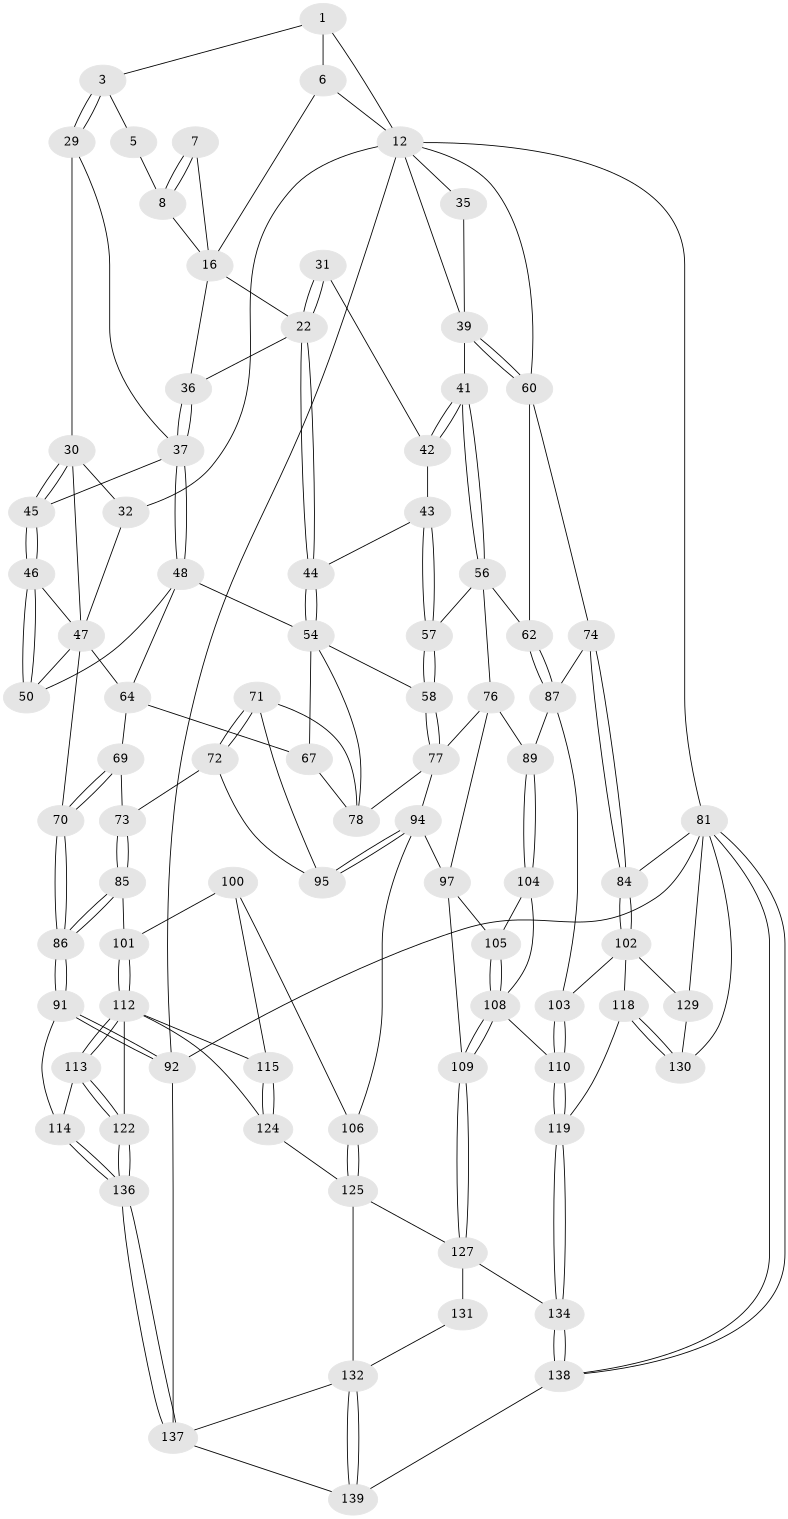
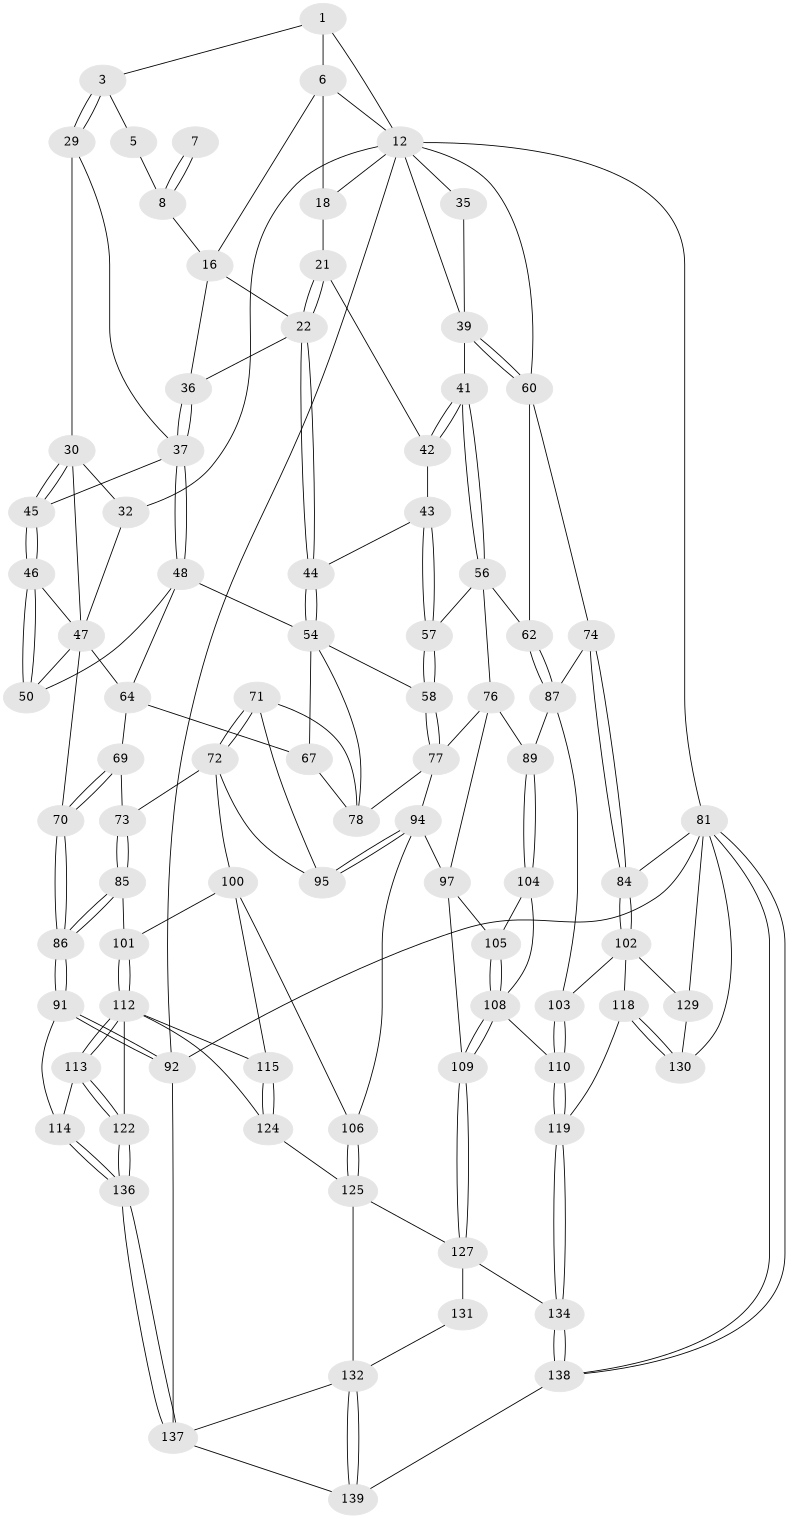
edge "7" -- "16": removed
node "18": added
node "31": label "31" -> "21"
edge "72" -- "100": added
